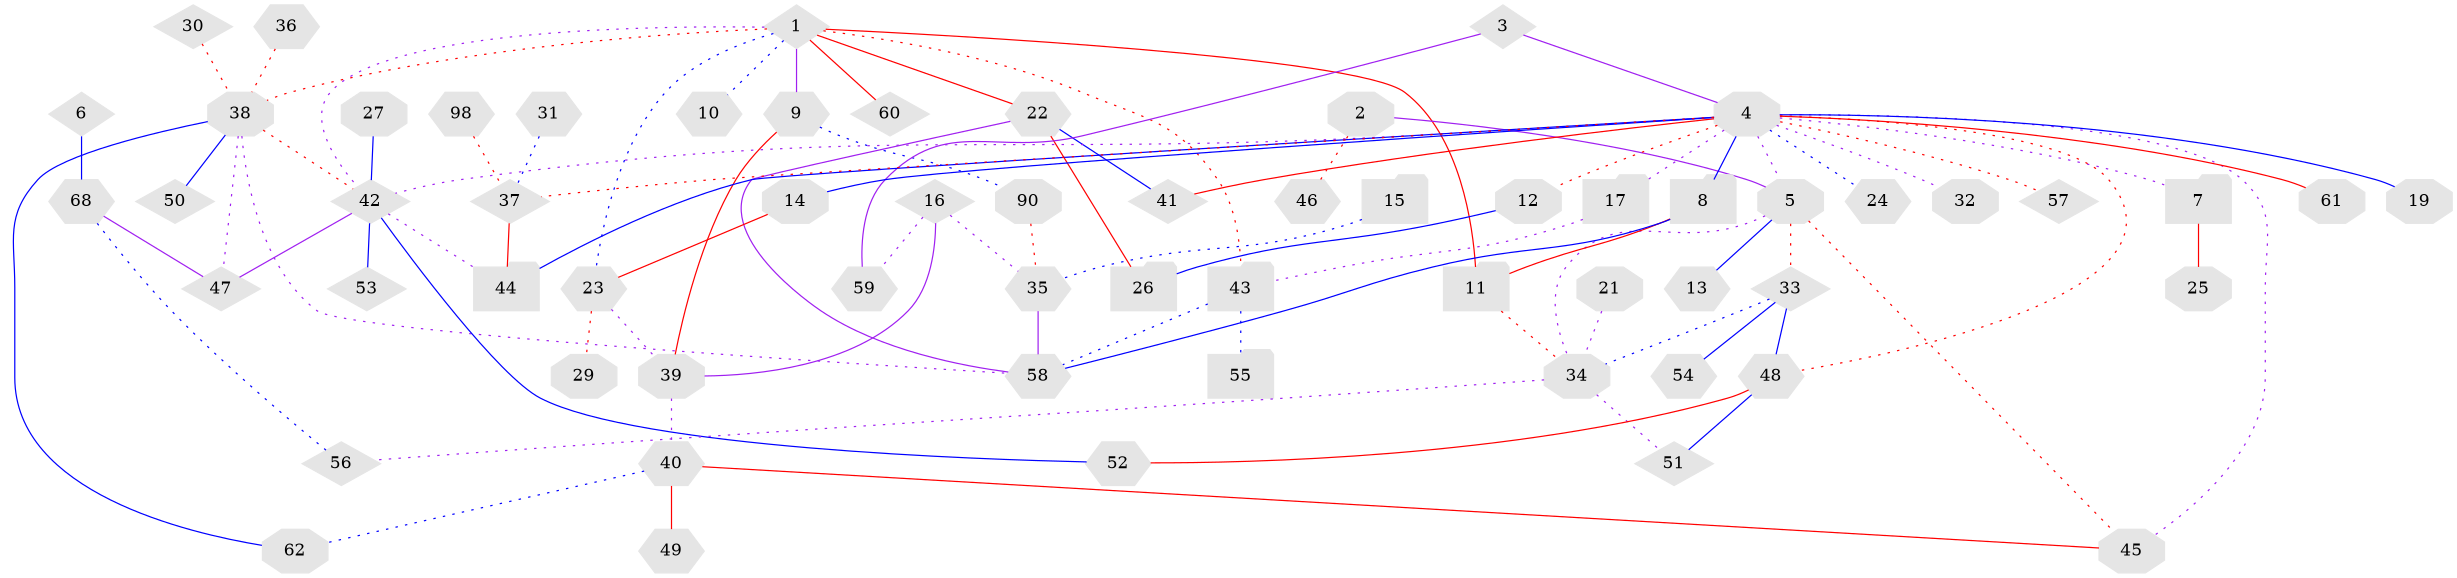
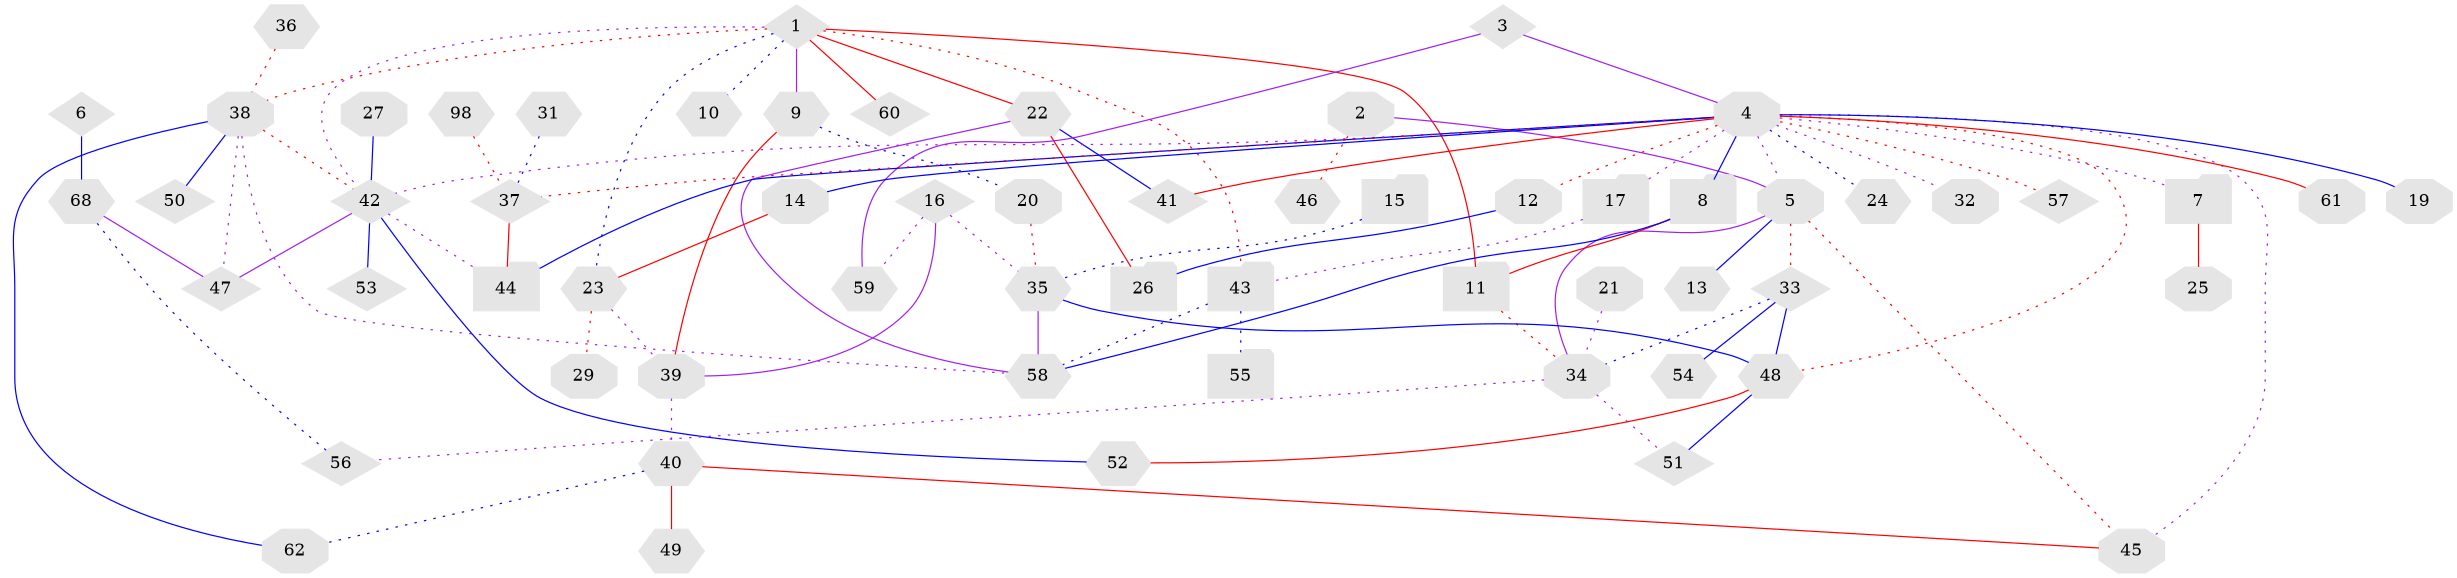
node "30": removed
node "90": label "90" -> "20"
edge "5" -- "34": style dotted -> solid
edge "35" -- "48": added
